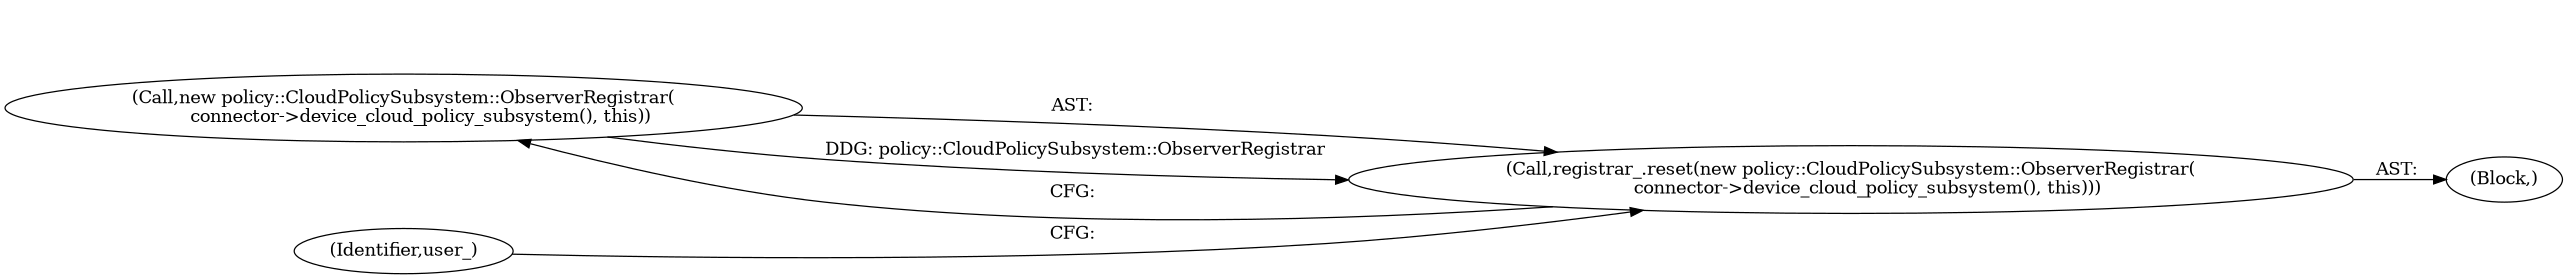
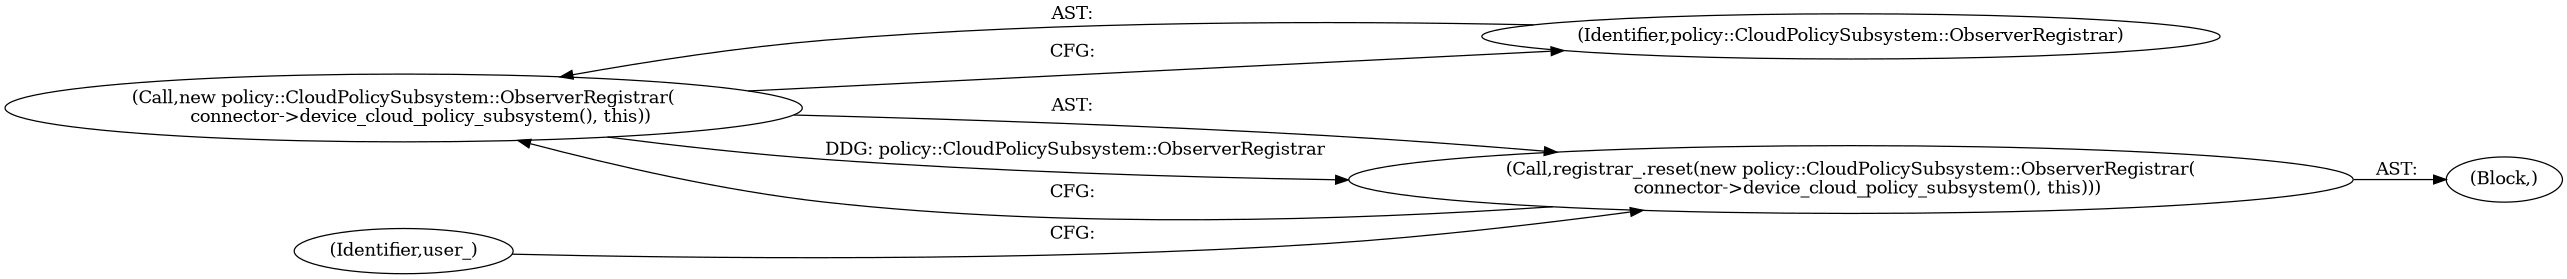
node "(Identifier,policy::CloudPolicySubsystem::ObserverRegistrar)": added
